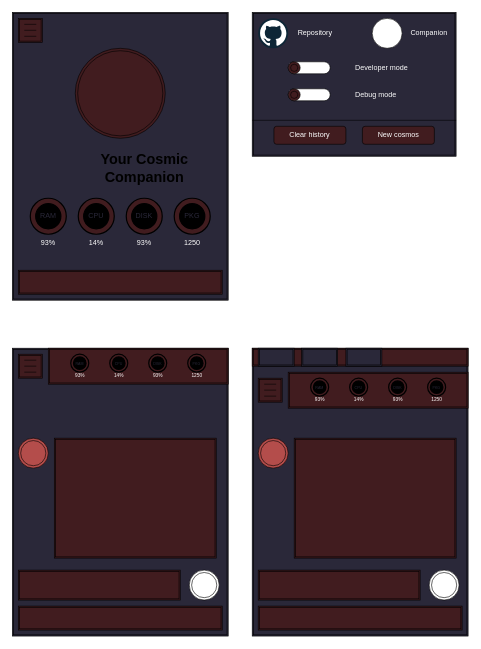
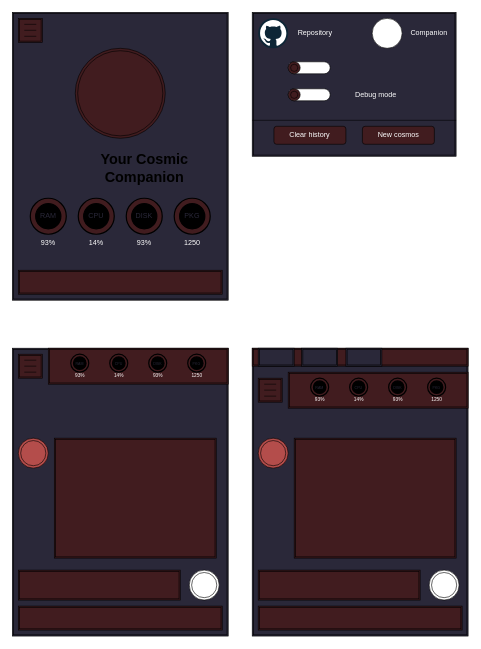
node "Developer mode": removed
